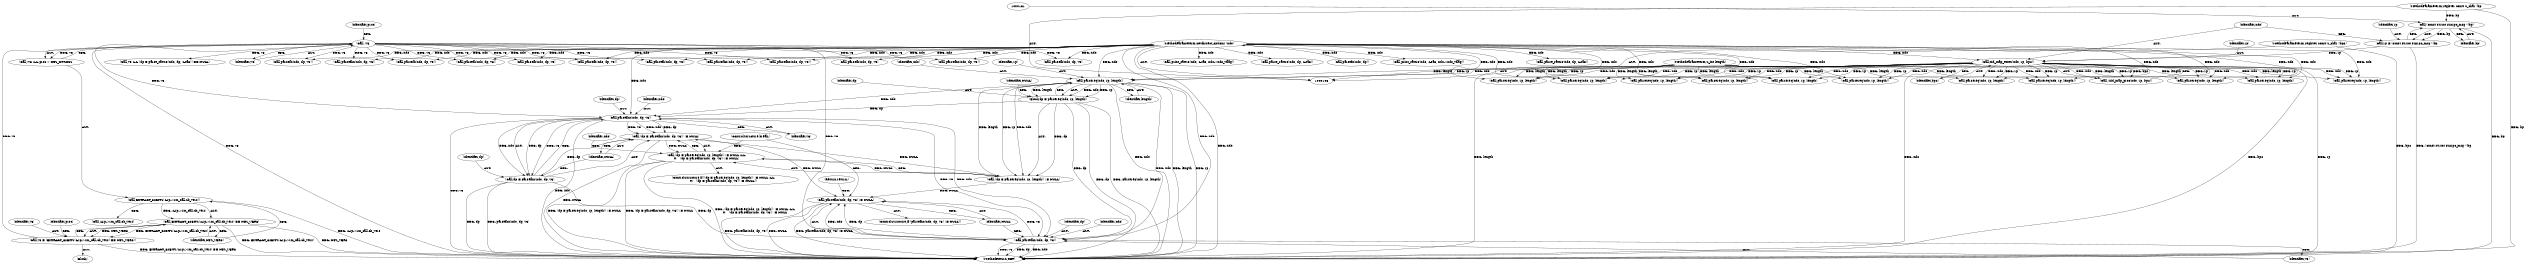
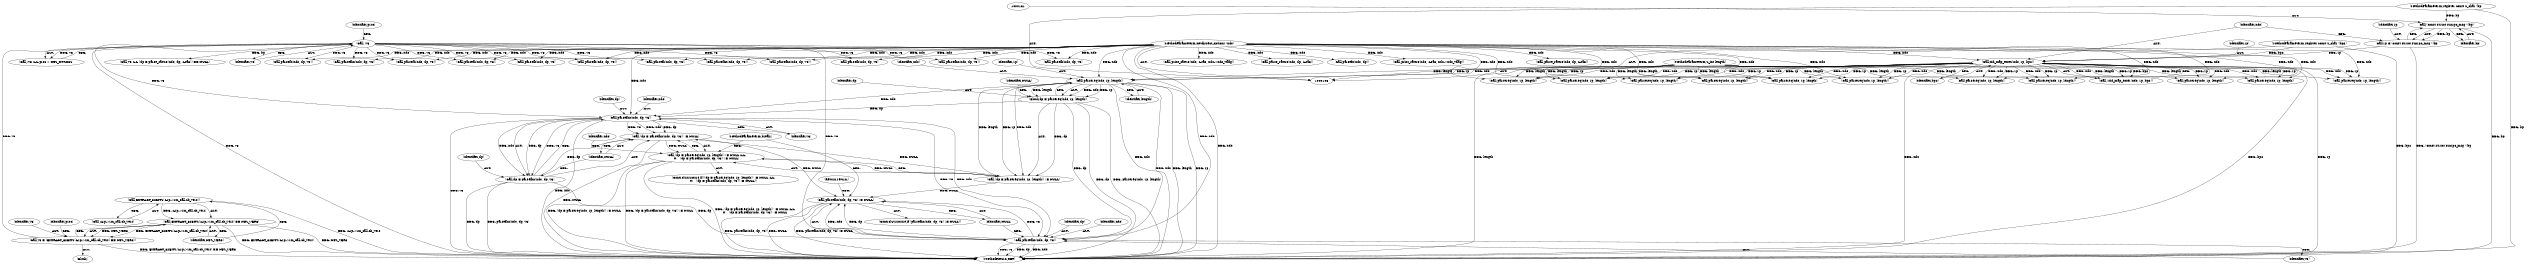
edge "(Call,parsefn(ndo, dp))" -> "(MethodParameterIn,netdissect_options *ndo)": reversed
edge "(Call,!v3)" -> "(Call,v3 && (dp = parse_sattr3(ndo, dp, &sa3)) == NULL)": label "DDG: v3" -> "DDG: bp"
edge "(MethodParameterIn,register const u_char *bp2)" -> "(Call,xid_map_enter(ndo, rp, bp2))": added, label "DDG: bp2"
node "(Call,!xid_map_proc(ndo, rp, bp2))": label "(Call,!xid_map_proc(ndo, rp, bp2))" -> "(Call,!xid_map_enter(ndo, rp, bp2))"
node "(ControlStructure,break;)": label "(ControlStructure,break;)" -> "(MethodParameterIn,break;)"
edge "(Call,!v3 && proc < NFS_NPROCS)" -> "(Call,EXTRACT_32BITS(&rp->rm_call.cb_vers))": now "(Call,&rp->rm_call.cb_vers)" -> "(Call,EXTRACT_32BITS(&rp->rm_call.cb_vers))"
